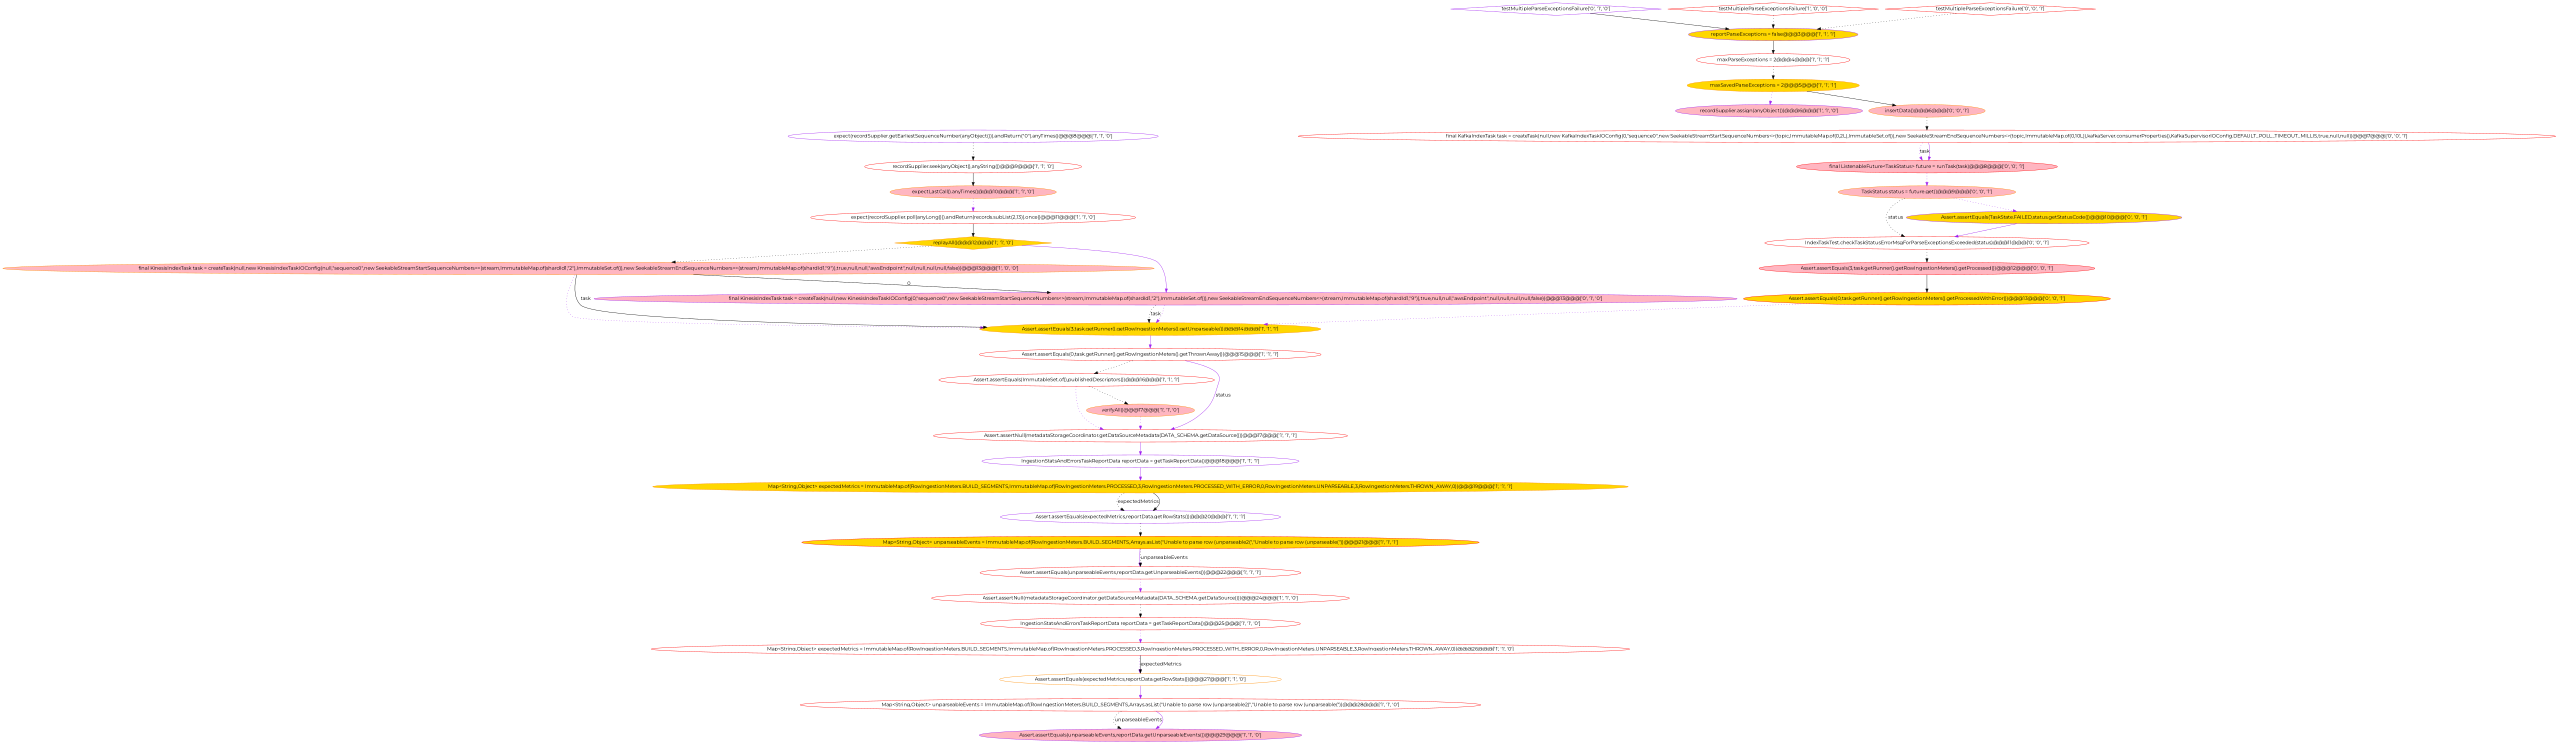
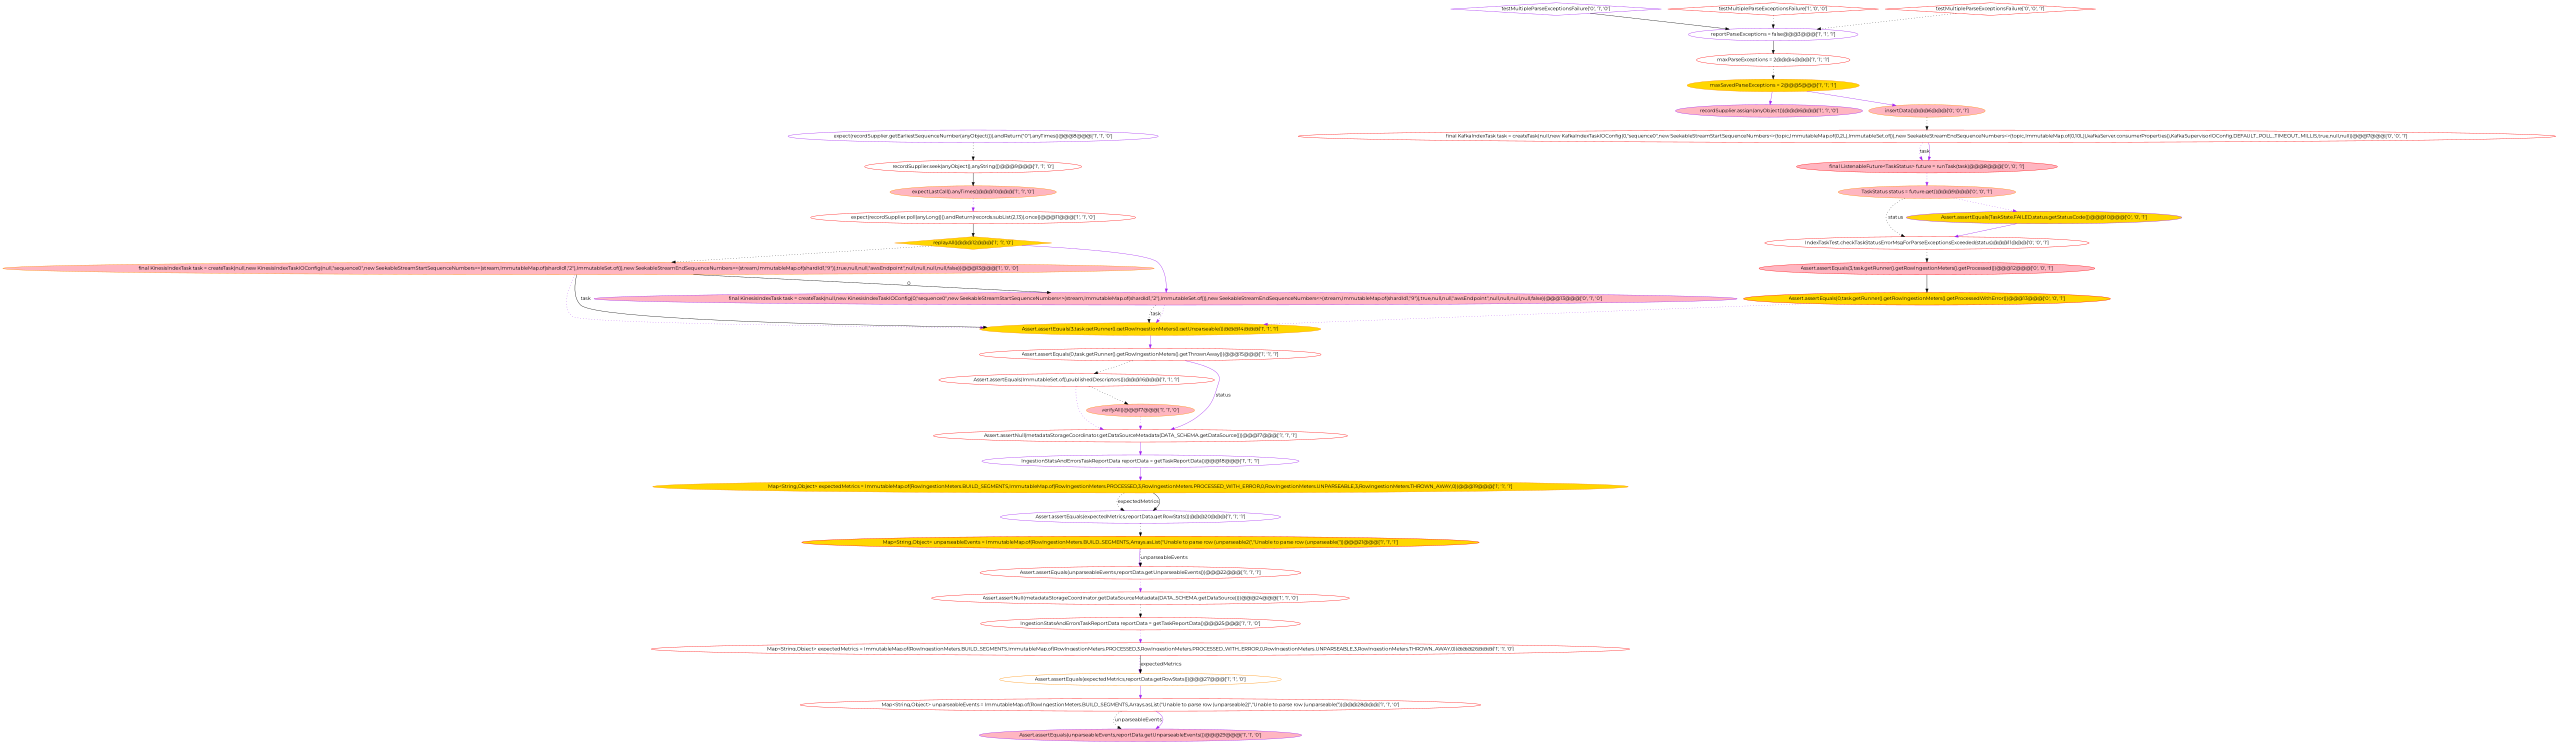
node "reportParseExceptions = false@@@3@@@['1', '1', '1']": fillcolor gold -> white
edge "maxSavedParseExceptions = 2@@@5@@@['1', '1', '1']" -> "recordSupplier.assign(anyObject())@@@6@@@['1', '1', '0']": style dotted -> solid
edge "maxSavedParseExceptions = 2@@@5@@@['1', '1', '1']" -> "insertData()@@@6@@@['0', '0', '1']": color black -> purple
